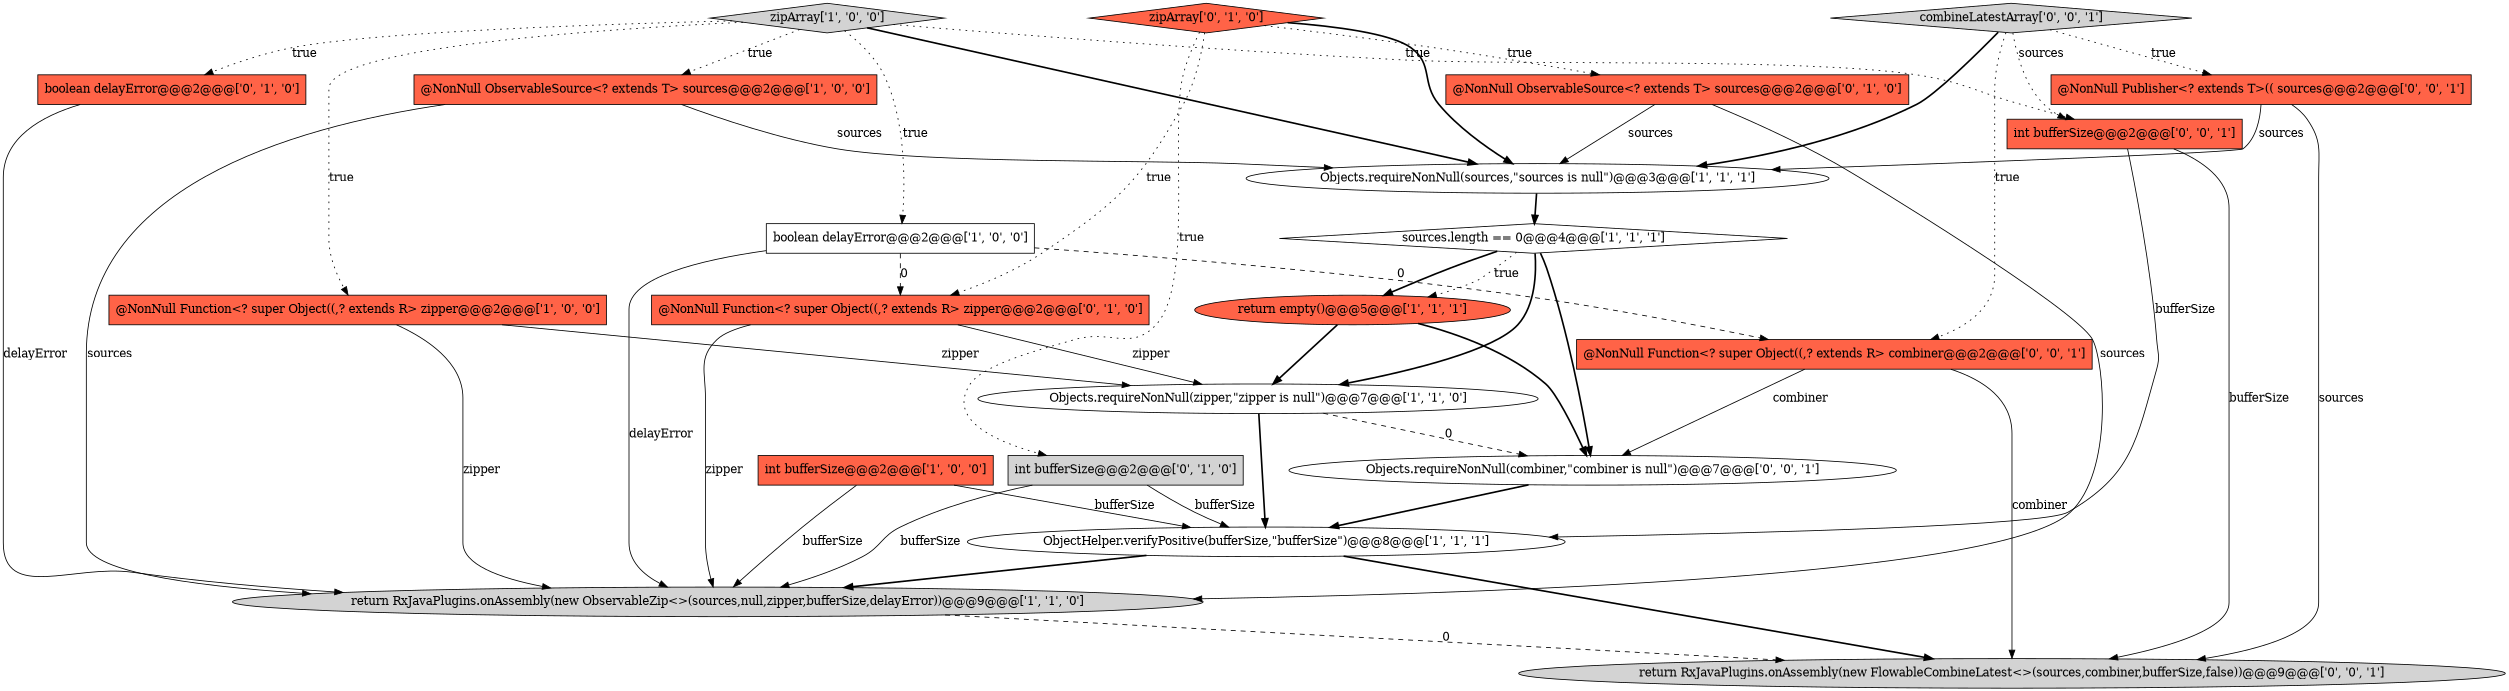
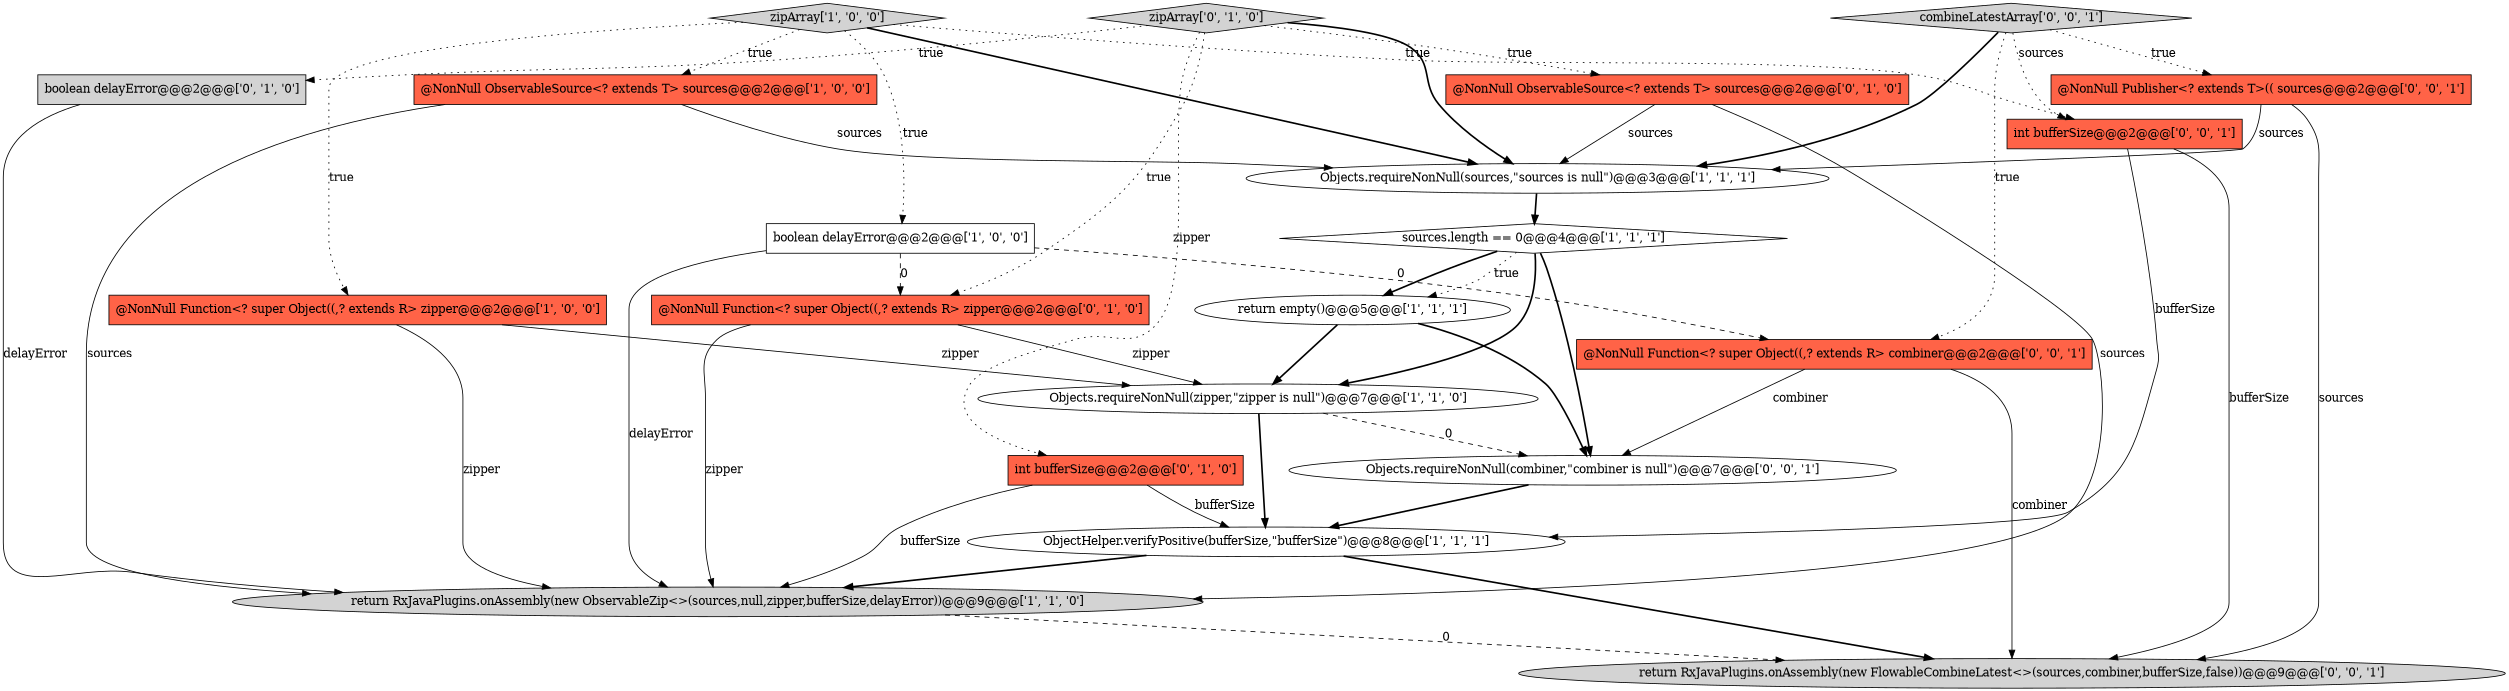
node "zipArray['0', '1', '0']": fillcolor tomato -> lightgray
edge "zipArray['1', '0', '0']" -> "boolean delayError@@@2@@@['0', '1', '0']": now "zipArray['0', '1', '0']" -> "boolean delayError@@@2@@@['0', '1', '0']"
node "boolean delayError@@@2@@@['0', '1', '0']": fillcolor tomato -> lightgray
edge "zipArray['0', '1', '0']" -> "int bufferSize@@@2@@@['0', '1', '0']": label "true" -> "zipper"
node "return empty()@@@5@@@['1', '1', '1']": fillcolor tomato -> white
node "int bufferSize@@@2@@@['1', '0', '0']": removed
node "int bufferSize@@@2@@@['0', '1', '0']": fillcolor lightgray -> tomato
